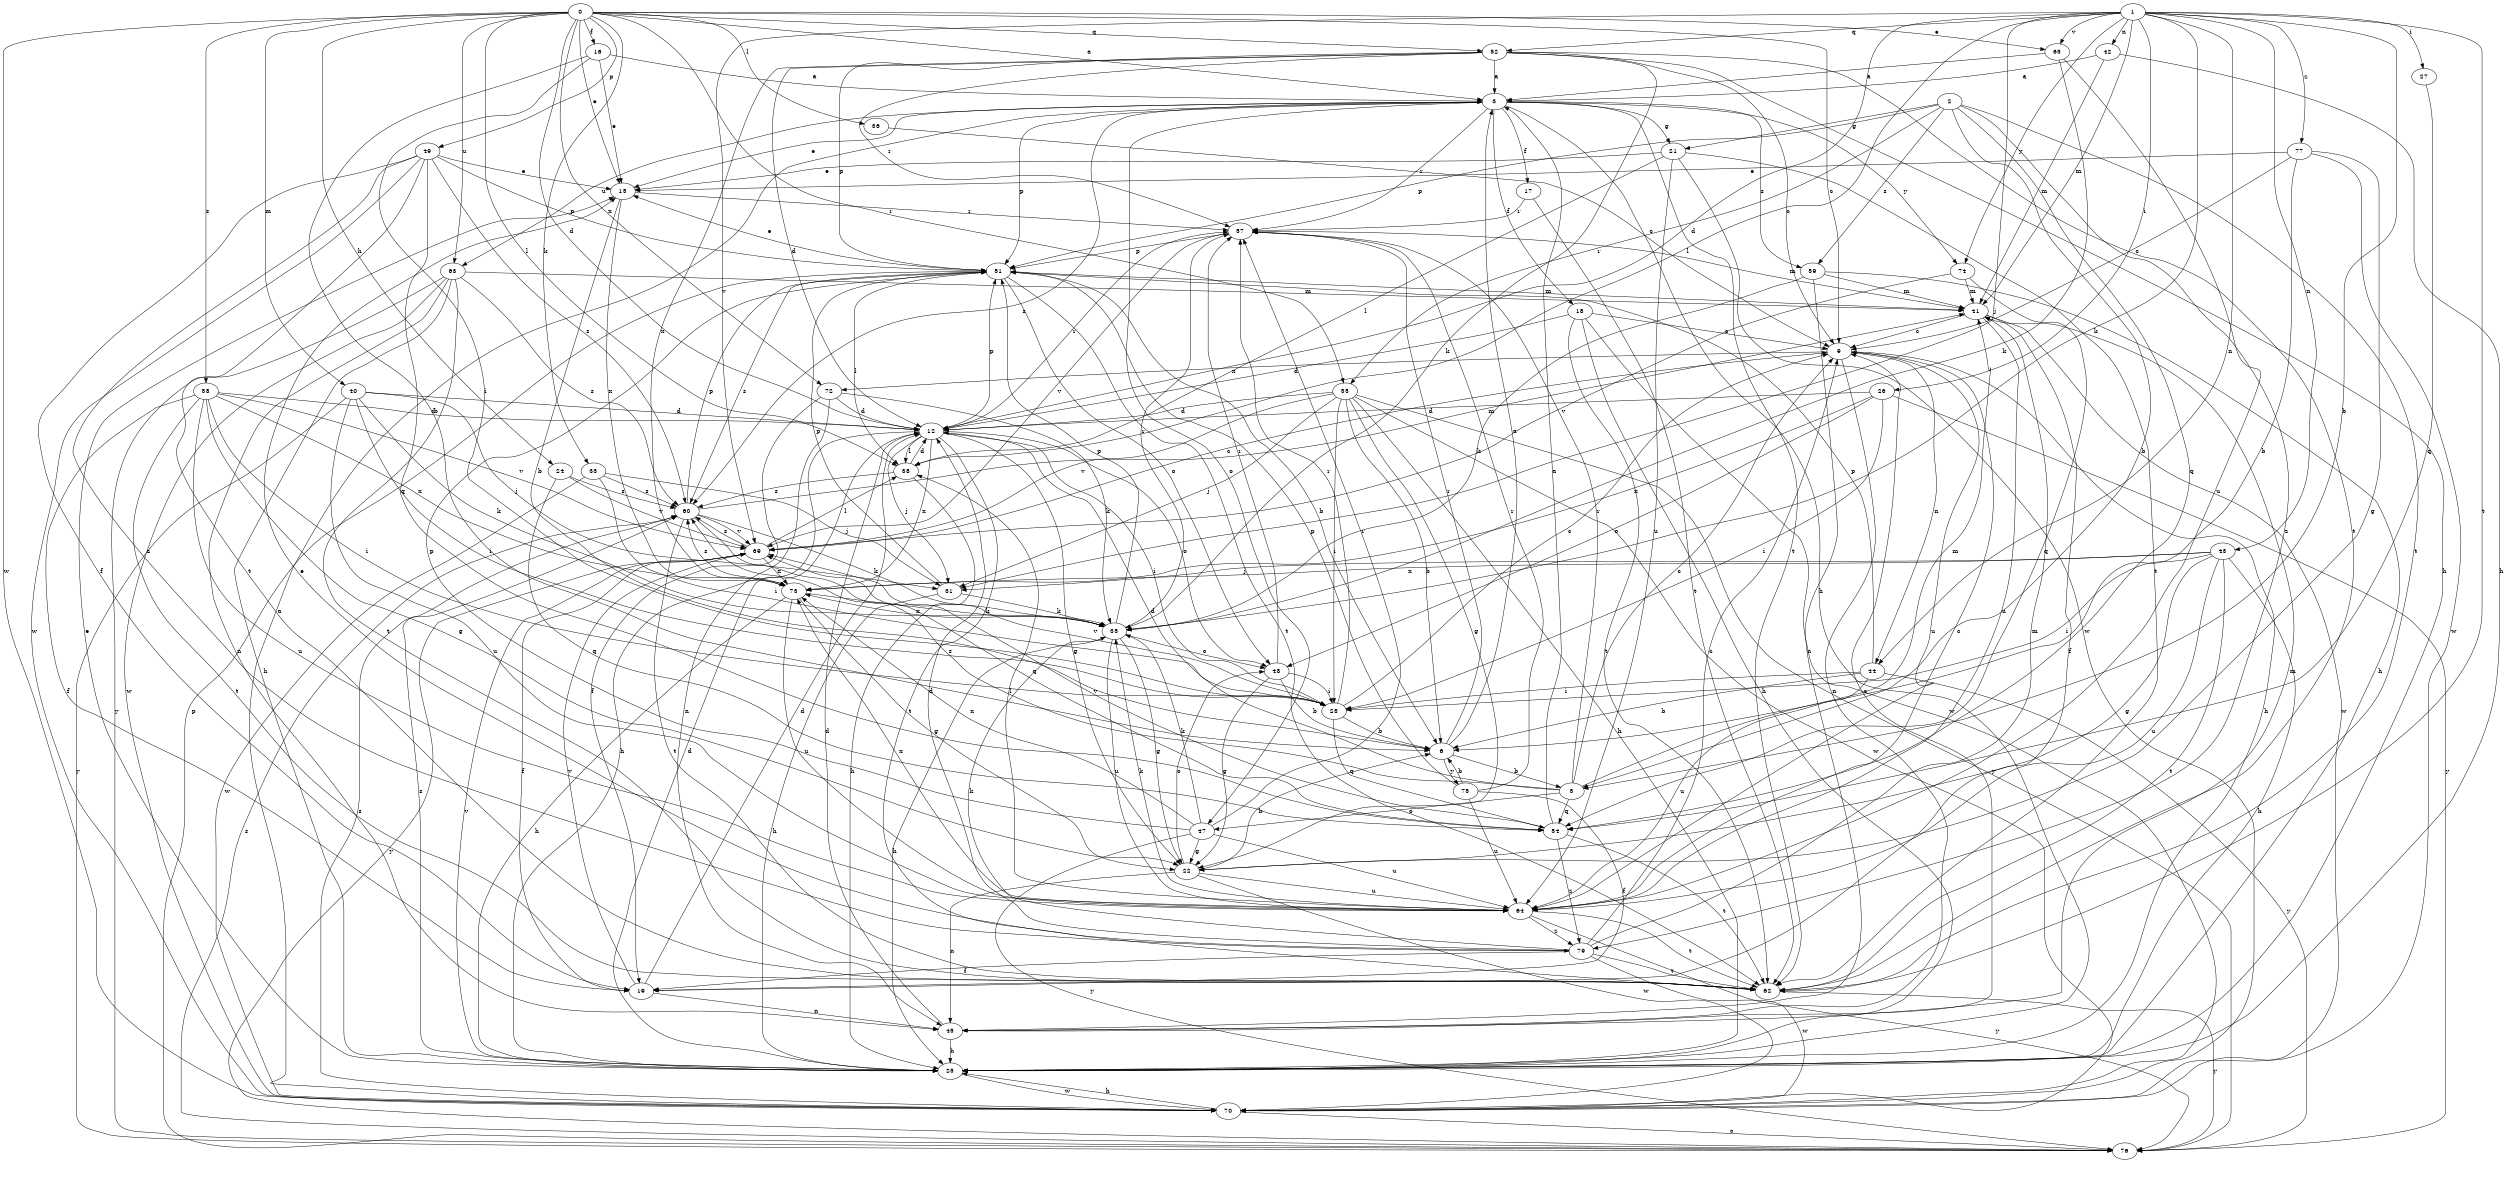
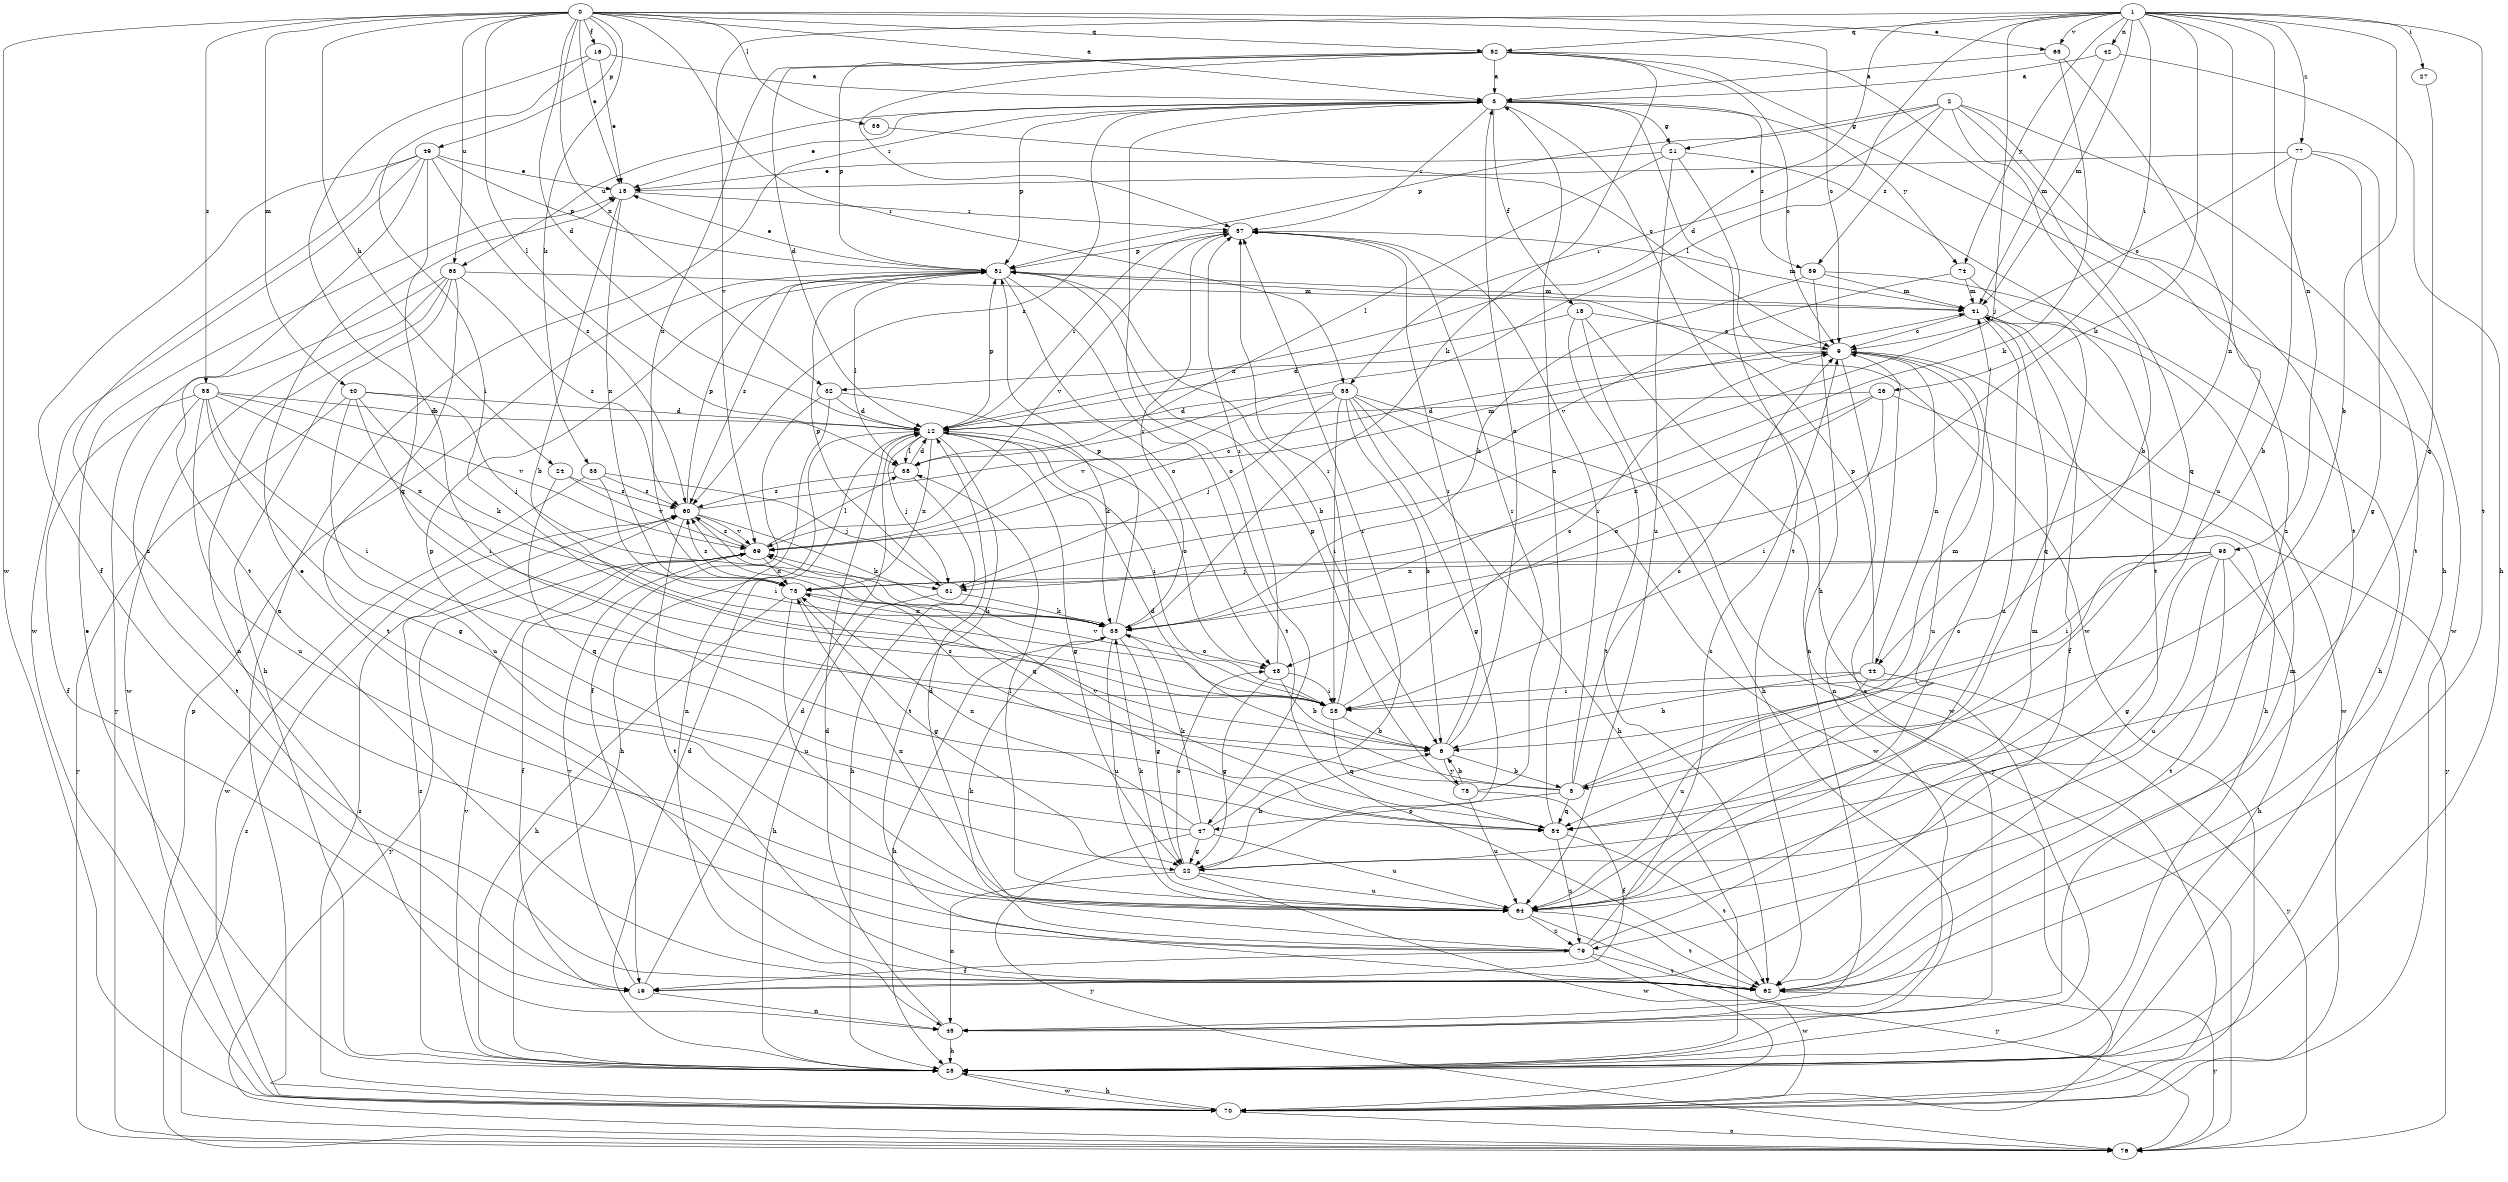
node "17": removed
node "72": label "72" -> "32"
node "43": label "43" -> "93"
